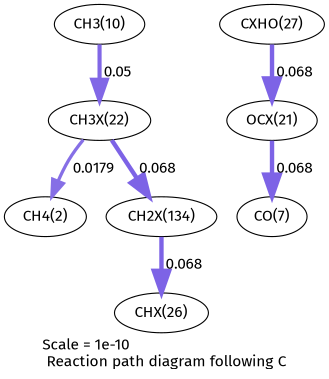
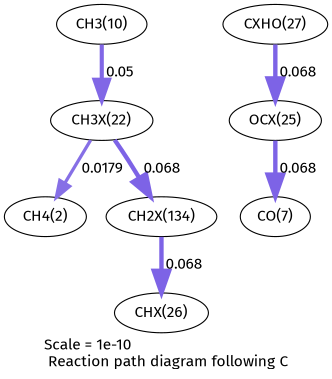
node "OCX(21)": label "OCX(21)" -> "OCX(25)"
